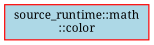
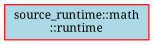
node "source_runtime::math ::color": label "source_runtime::math ::color" -> "source_runtime::math ::runtime"
